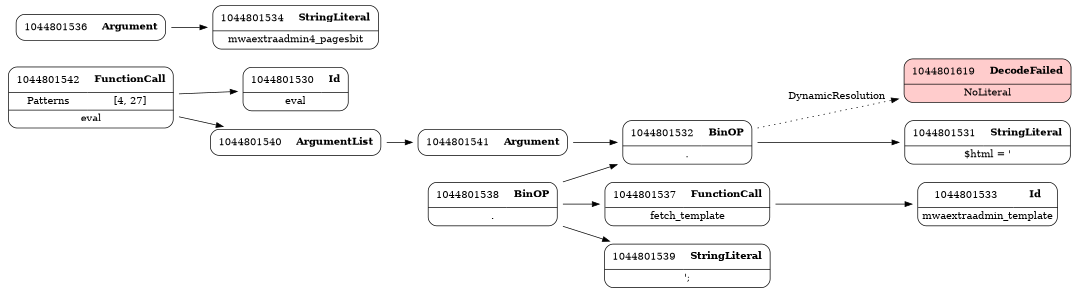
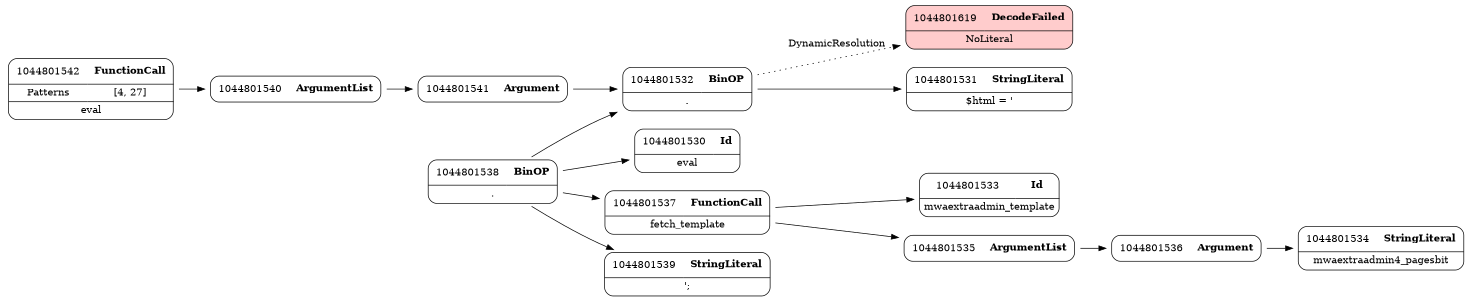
edge "1044801542" -> "1044801530": now "1044801538" -> "1044801530"
node "1044801535": added
